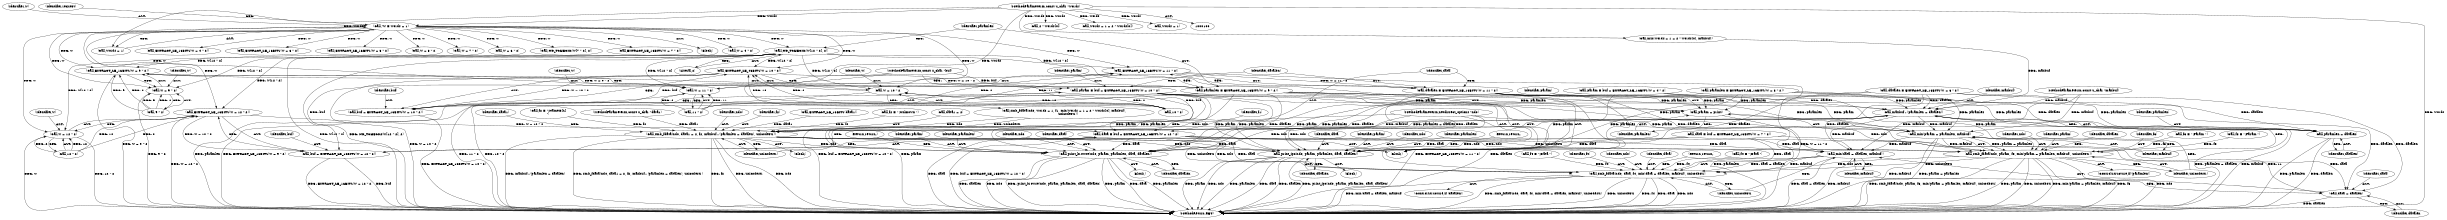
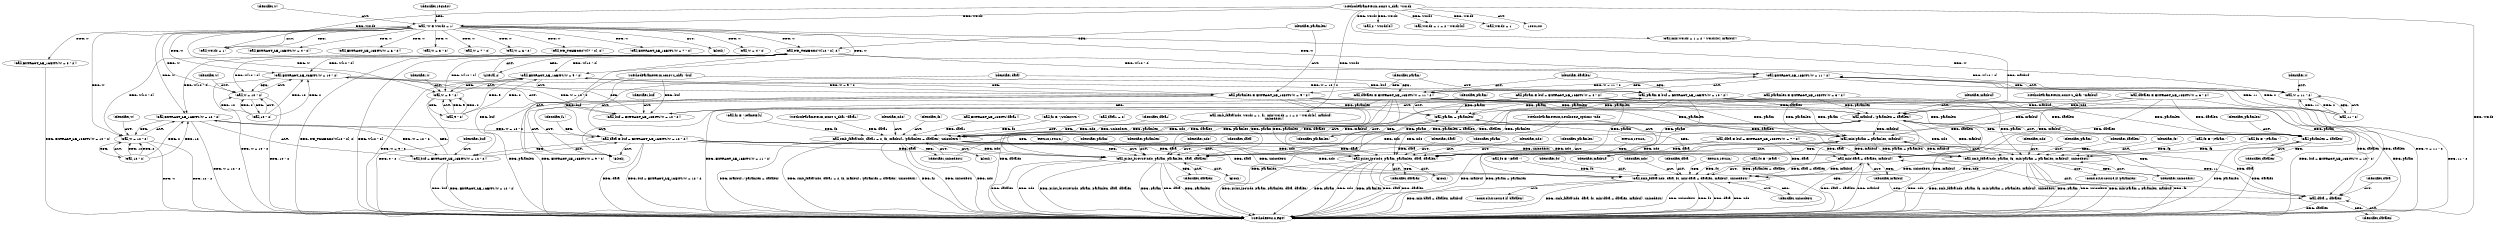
edge "(Call,datalen = EXTRACT_LE_16BITS(w + 6 * 2))" -> "(Call,maxbuf - (paramlen + datalen))": label "DDG: datalen" -> "DDG: ndo"
node "(Call,param + print)": label "(Call,param + print)" -> "(Call,param + paramlen)"
edge "(Call,buf + EXTRACT_LE_16BITS(w + 10 * 2))" -> "(MethodReturn,RET)": now "(Call,EXTRACT_LE_16BITS(w + 3 * 2))" -> "(MethodReturn,RET)"
